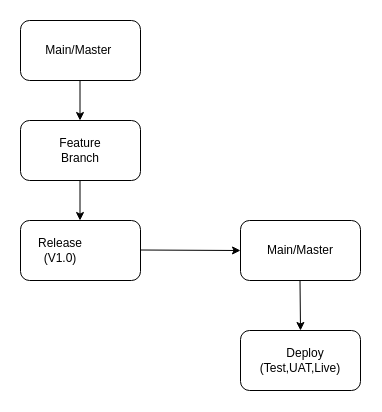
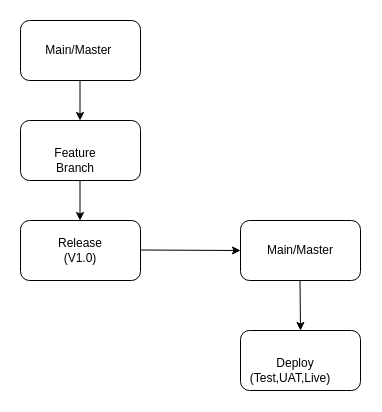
node "Feature Branch": moved (81, 151) -> (76, 161)
node "Release (V1.0)": moved (61, 251) -> (81, 251)
node "Deploy (Test,UAT,Live)": moved (301, 361) -> (291, 371)
